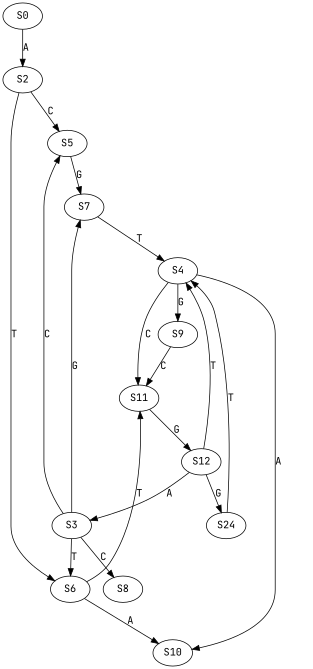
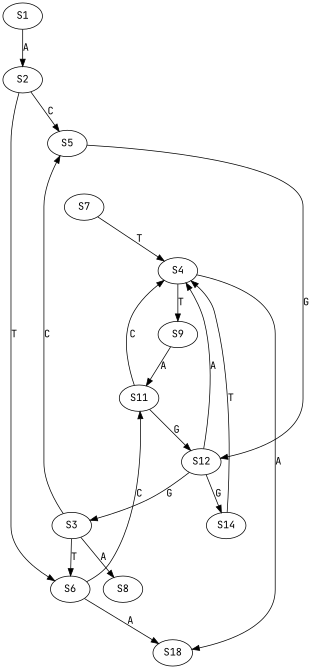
node "S0": label "S0" -> "S1"
edge "S5" -> "S7": now "S5" -> "S12"
edge "S4" -> "S9": label "G" -> "T"
edge "S4" -> "S11": reversed
edge "S9" -> "S11": label "C" -> "A"
edge "S12" -> "S4": label "T" -> "A"
edge "S3" -> "S7": removed, label "G"
edge "S6" -> "S11": label "T" -> "C"
edge "S12" -> "S3": label "A" -> "G"
node "S24": label "S24" -> "S14"
edge "S3" -> "S8": label "C" -> "A"
node "S10": label "S10" -> "S18"
